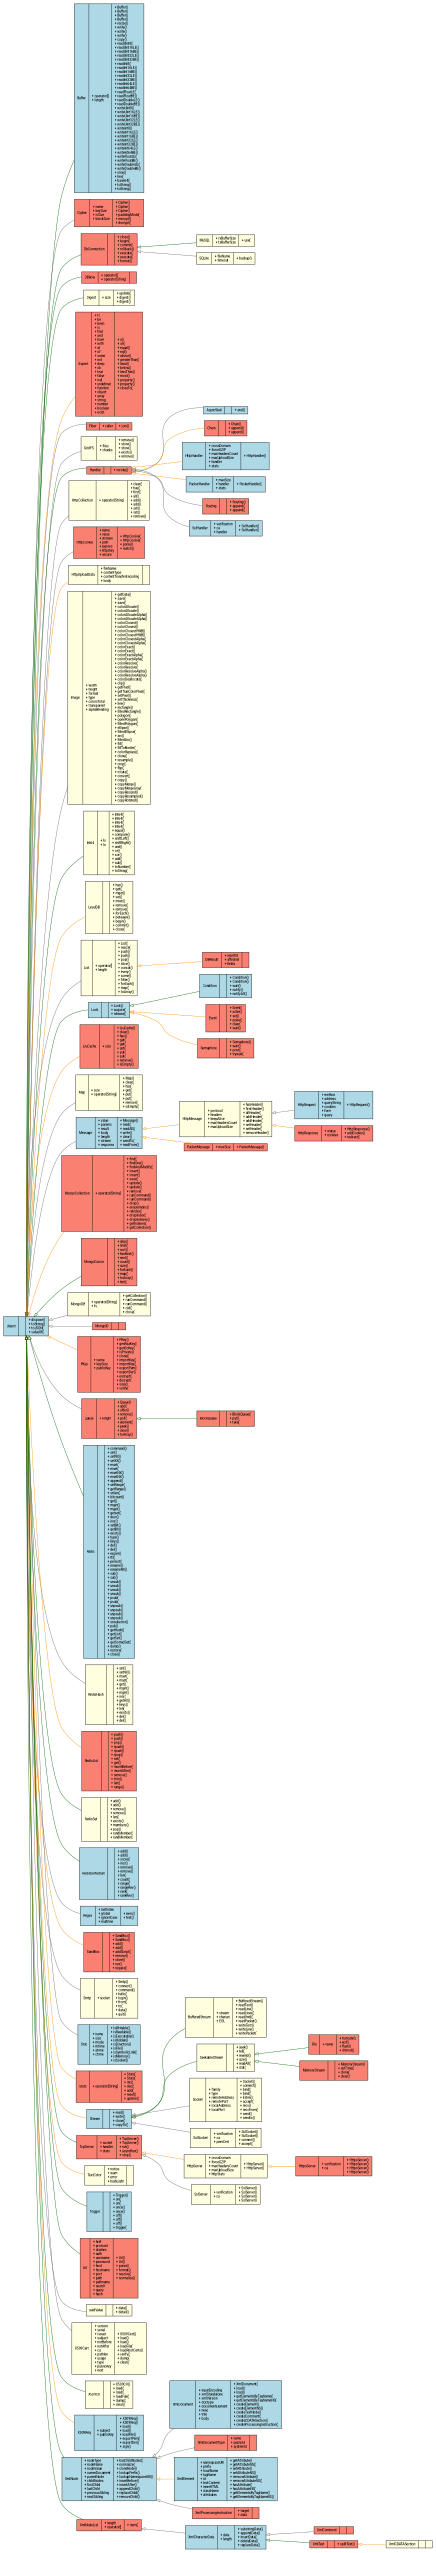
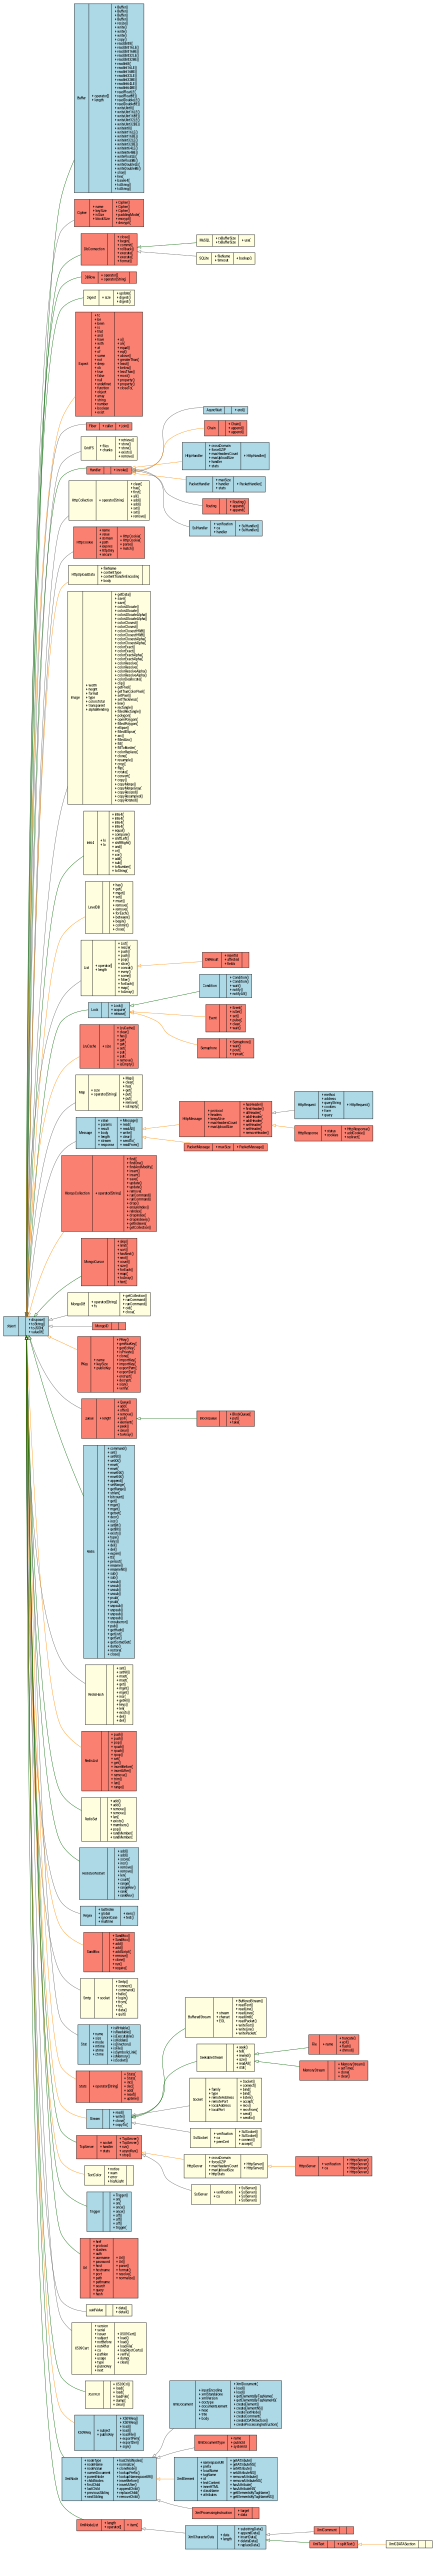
node "HttpMessage": fillcolor lightyellow -> salmon
